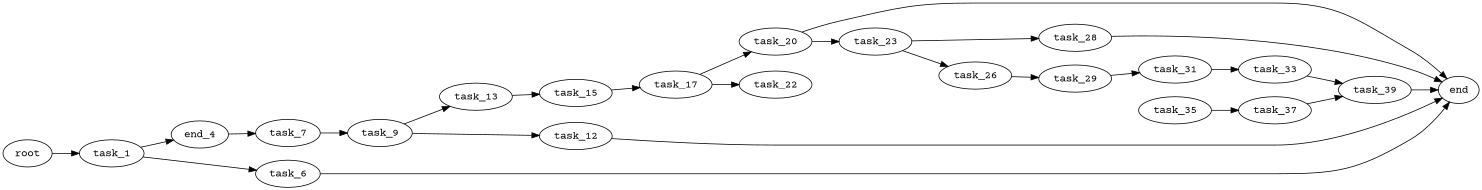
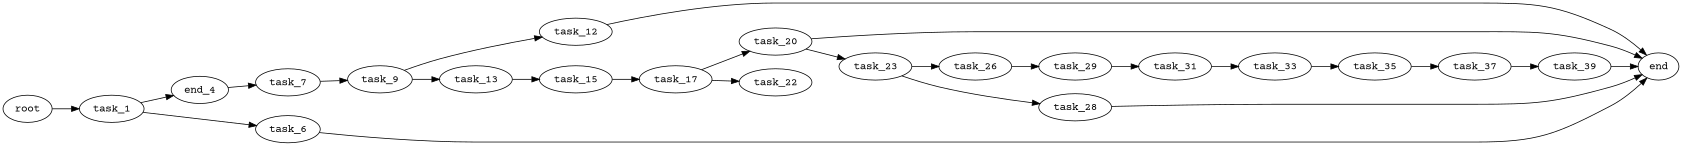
edge "task_33" -> "task_39": now "task_33" -> "task_35"
